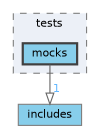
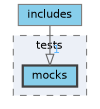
edge "mocks" -> "includes": reversed
